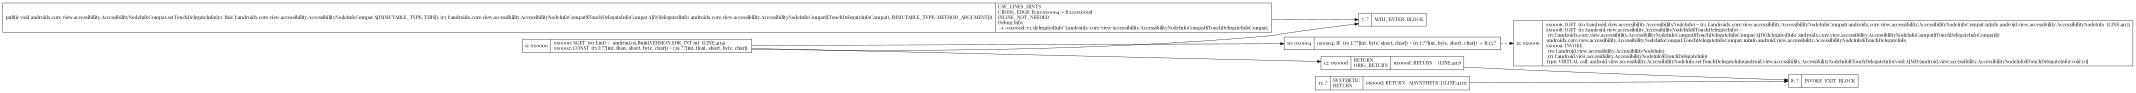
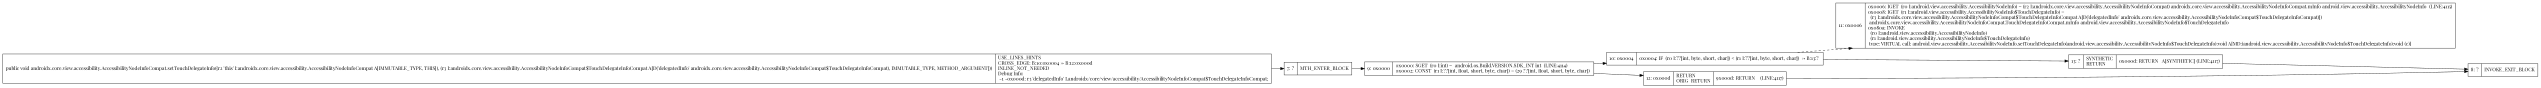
node "11: 0x0006": text "0x000a: INVOKE" -> "0x080a: INVOKE"
edge "9: 0x0000" -> "7: ?": reversed
edge "10: 0x0004" -> "13: ?": added
